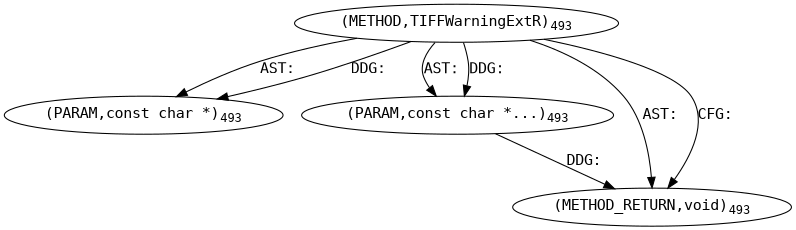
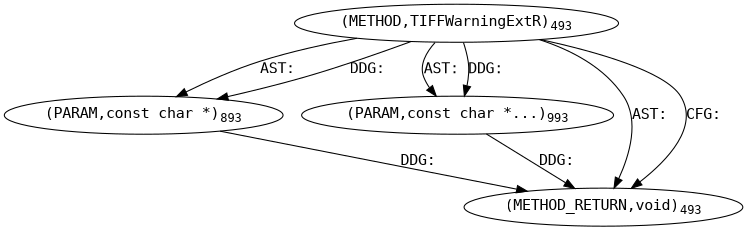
node "(PARAM,const char *)": text "493" -> "893"
node "(PARAM,const char *...)": text "493" -> "993"
edge "(PARAM,const char *)" -> "(METHOD_RETURN,void)": added, label "DDG:"
